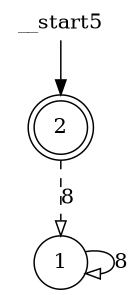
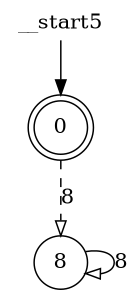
node "2": label "2" -> "0"
node "1": label "1" -> "8"
